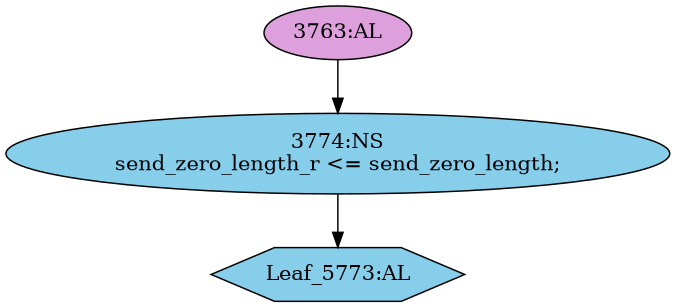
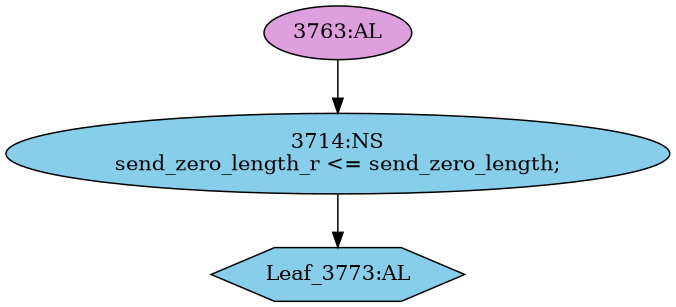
node "3774:NS send_zero_length_r <= send_zero_length;": label "3774:NS send_zero_length_r <= send_zero_length;" -> "3714:NS send_zero_length_r <= send_zero_length;"
node "Leaf_5773:AL": label "Leaf_5773:AL" -> "Leaf_3773:AL"
